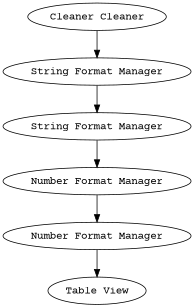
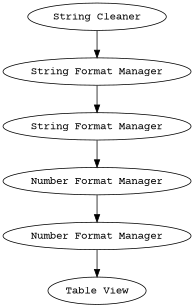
node "Cleaner Cleaner": label "Cleaner Cleaner" -> "String Cleaner"
